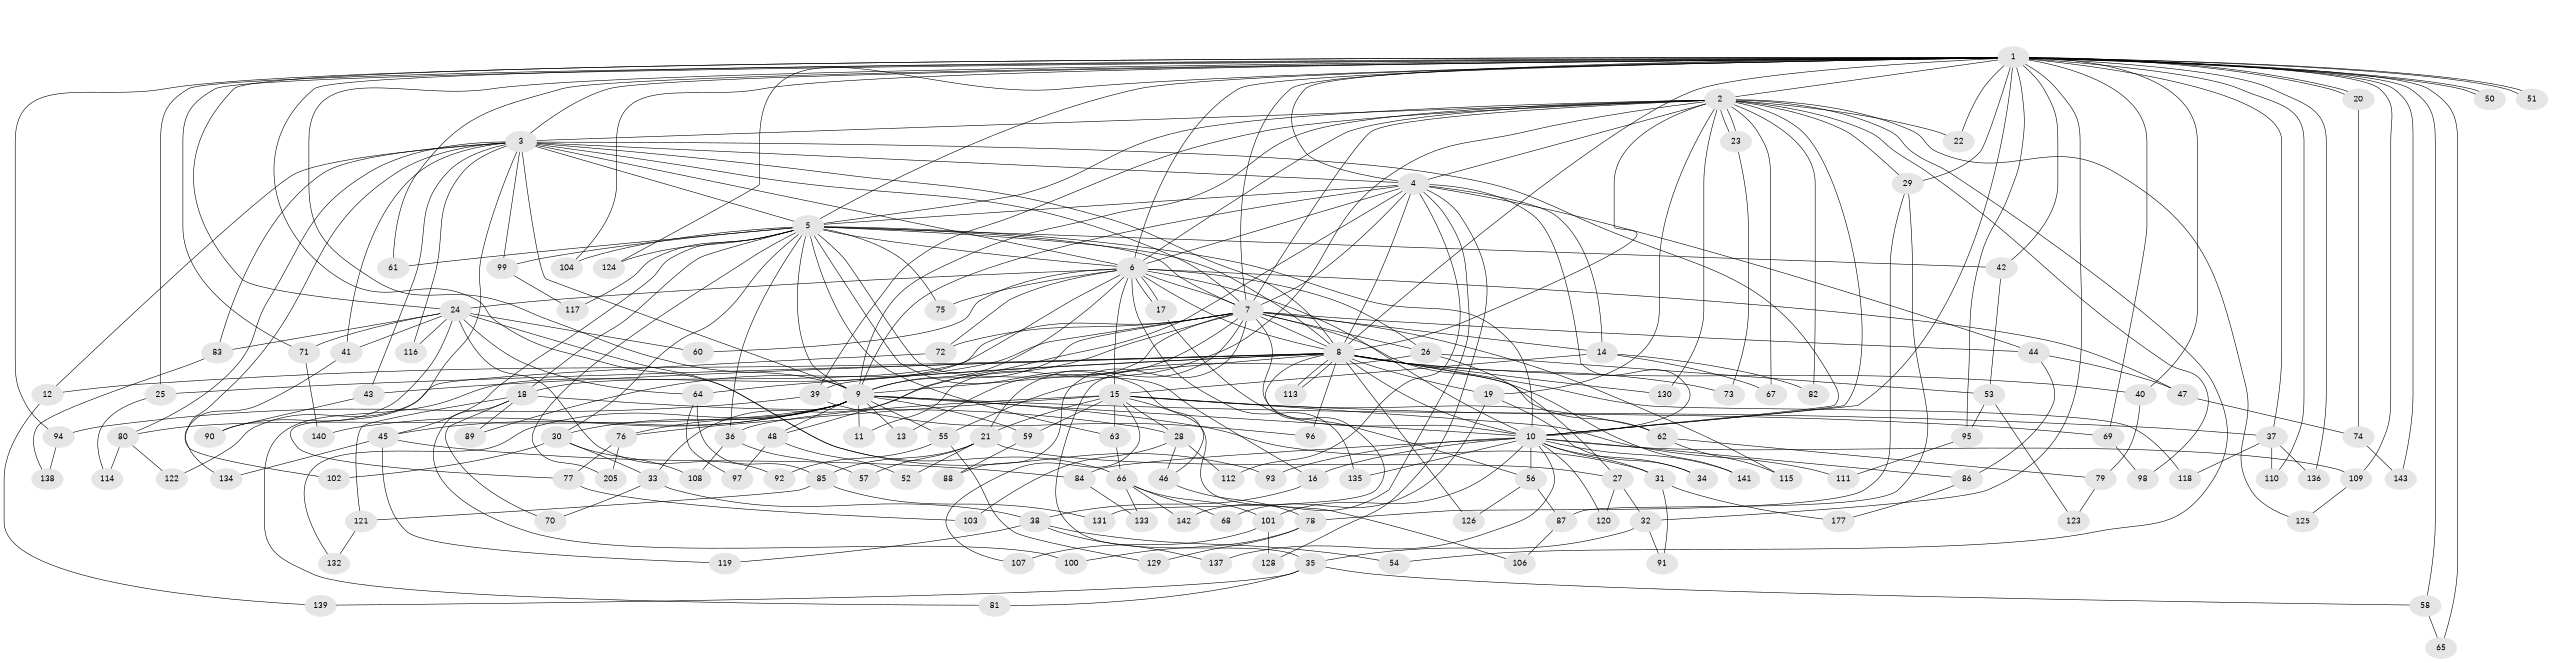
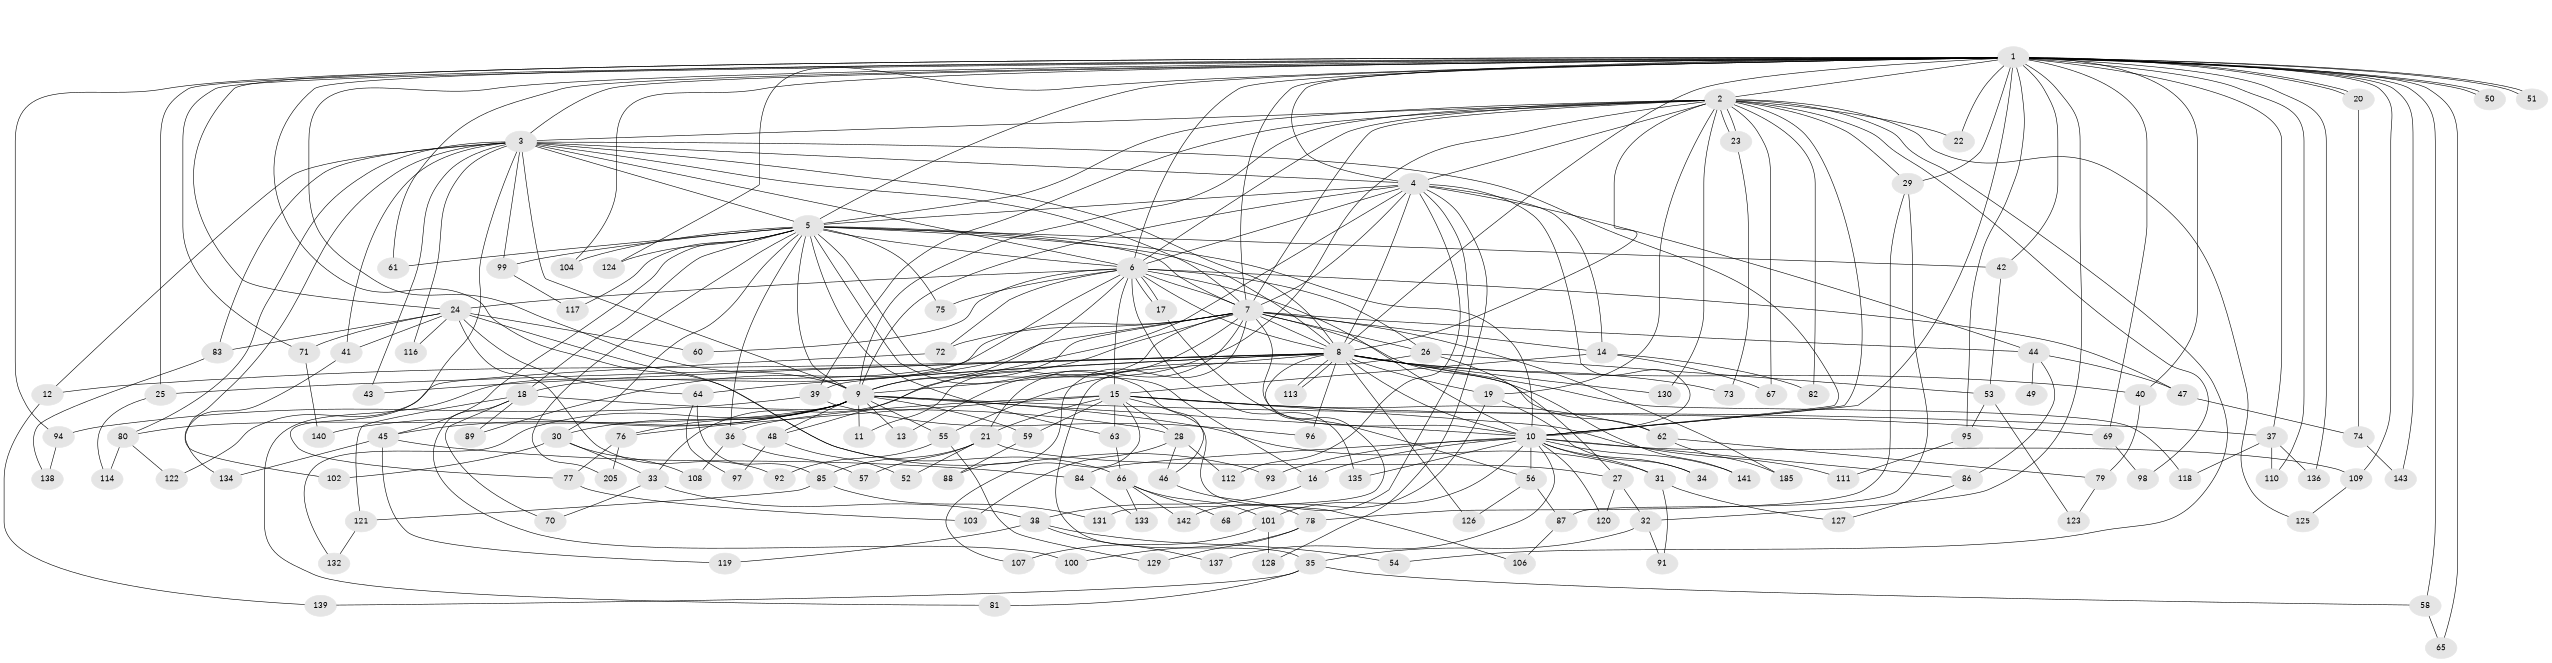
node "49": added
node "90": removed
node "115": label "115" -> "185"
node "177": label "177" -> "127"
